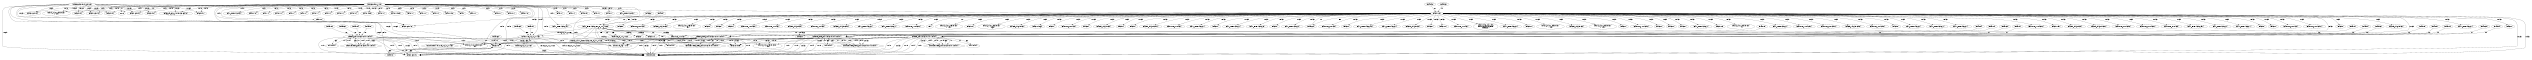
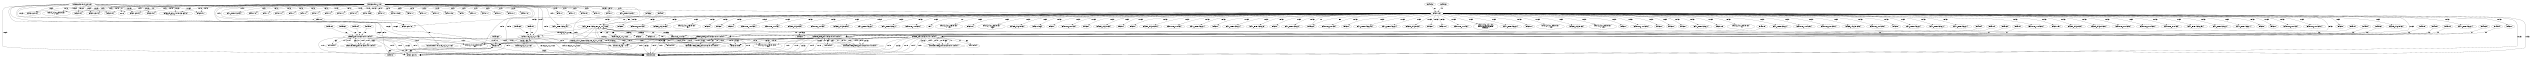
node "(Call,len != 6)": added
edge "(Call,len == BGP_MP_NLRI_MINSIZE)" -> "(ControlStructure,if (len == BGP_MP_NLRI_MINSIZE))": now "(Call,len -=4)" -> "(ControlStructure,if (len == BGP_MP_NLRI_MINSIZE))"
